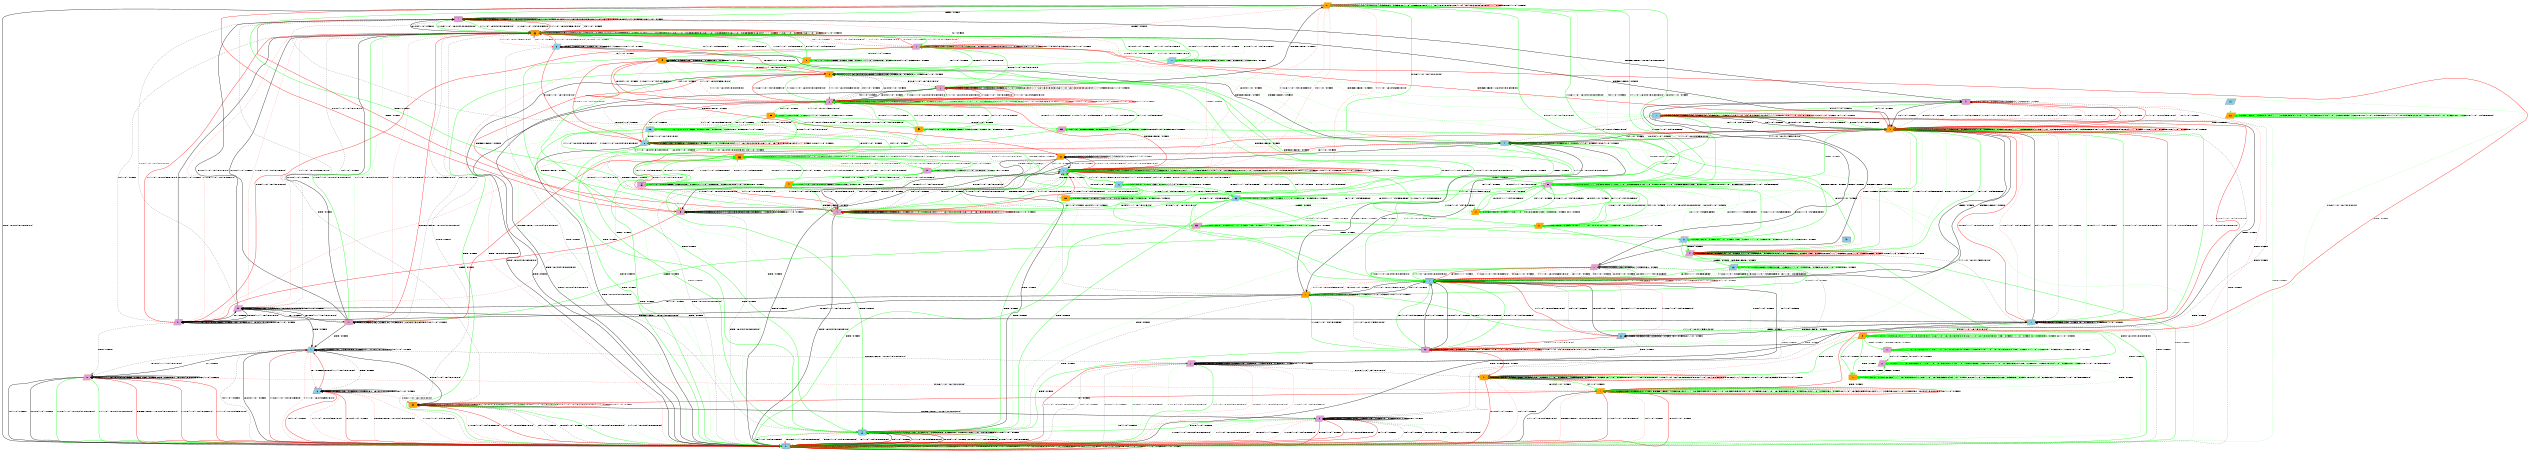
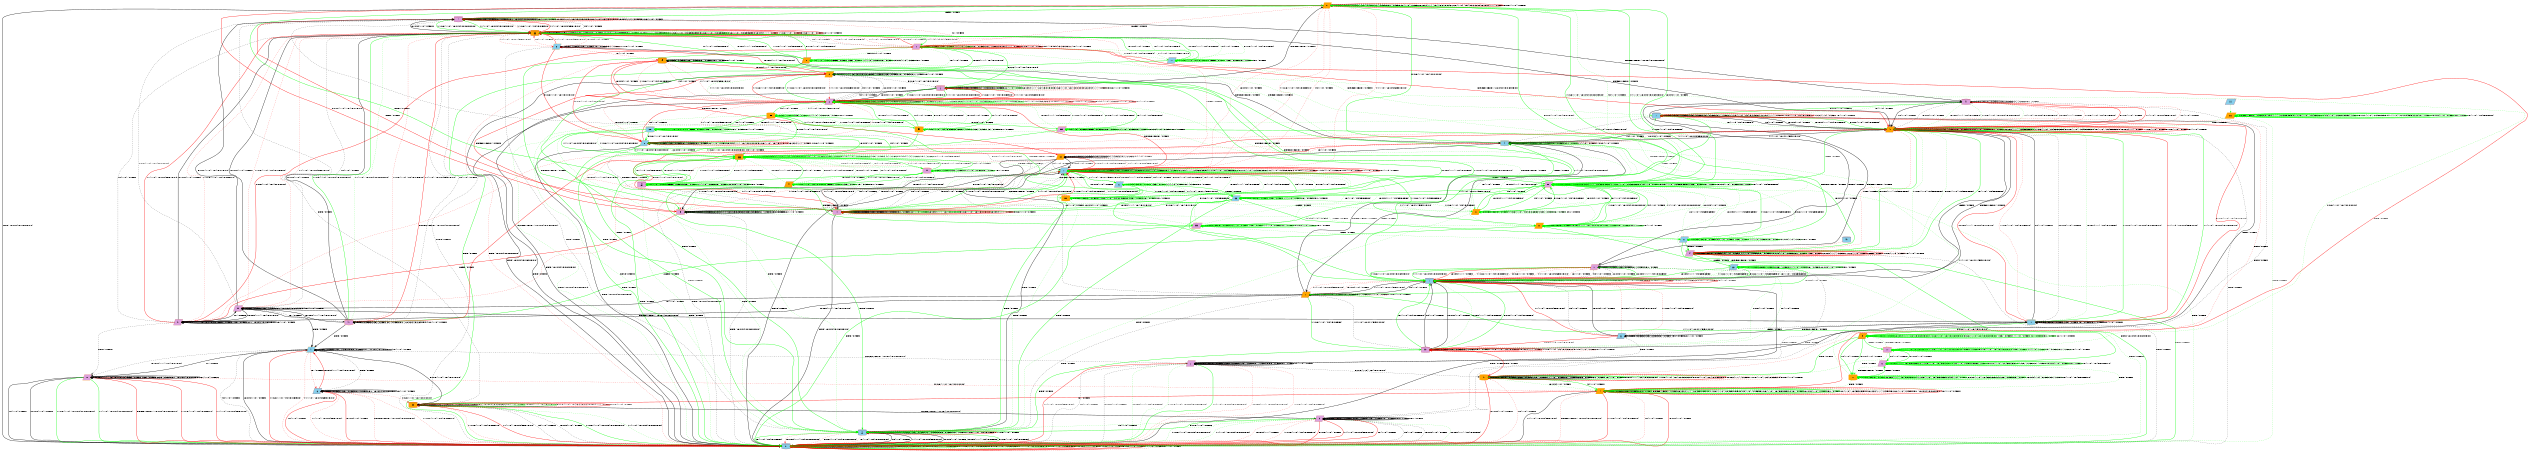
edge "n" -> "uu": label "ACK+RST(V,V,0) / TIMEOUT" -> "FRESH+RST(V,V,0) / TIMEOUT"
edge "rr" -> "bbb": now "rr" -> "qq"
